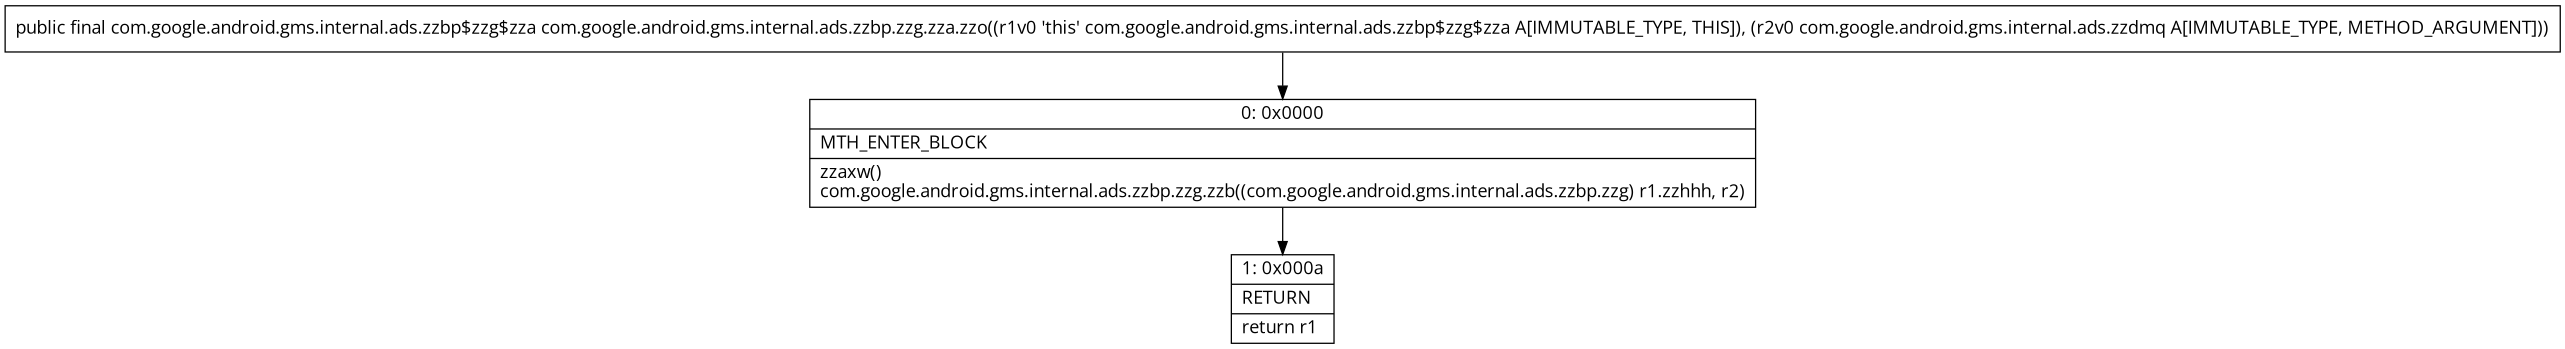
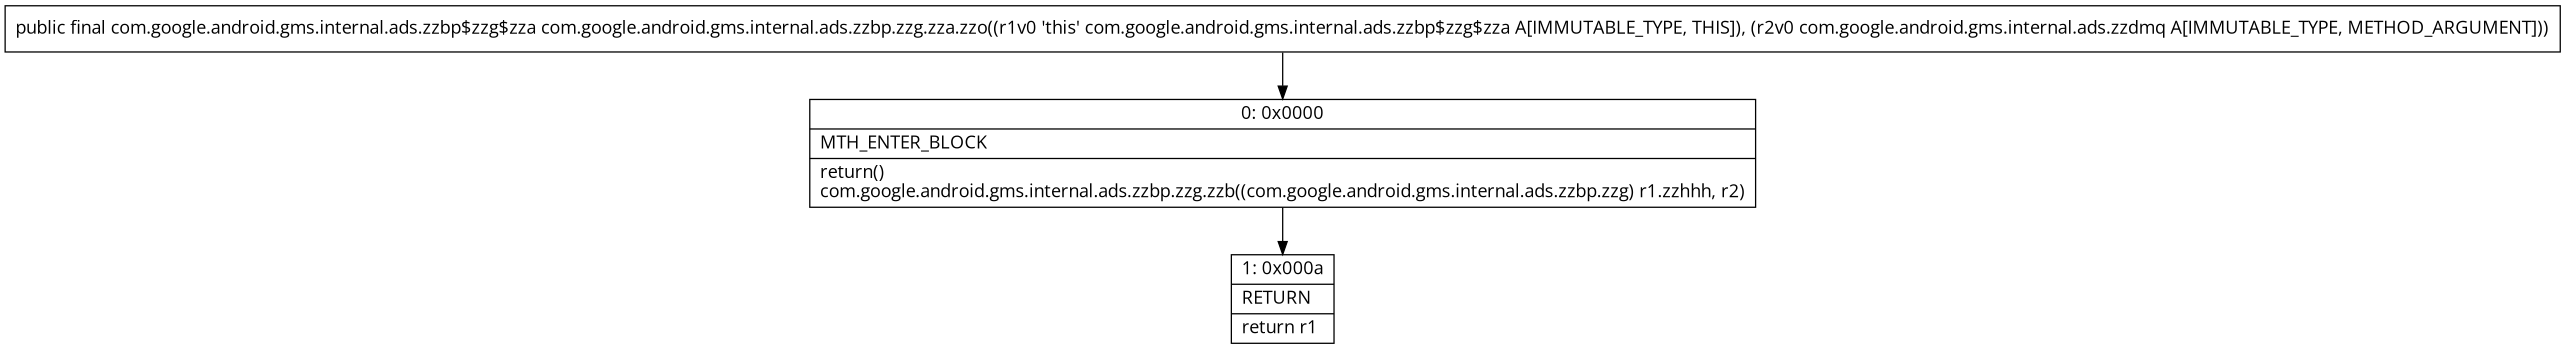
node "0: 0x0000": text "zzaxw()" -> "return()"
